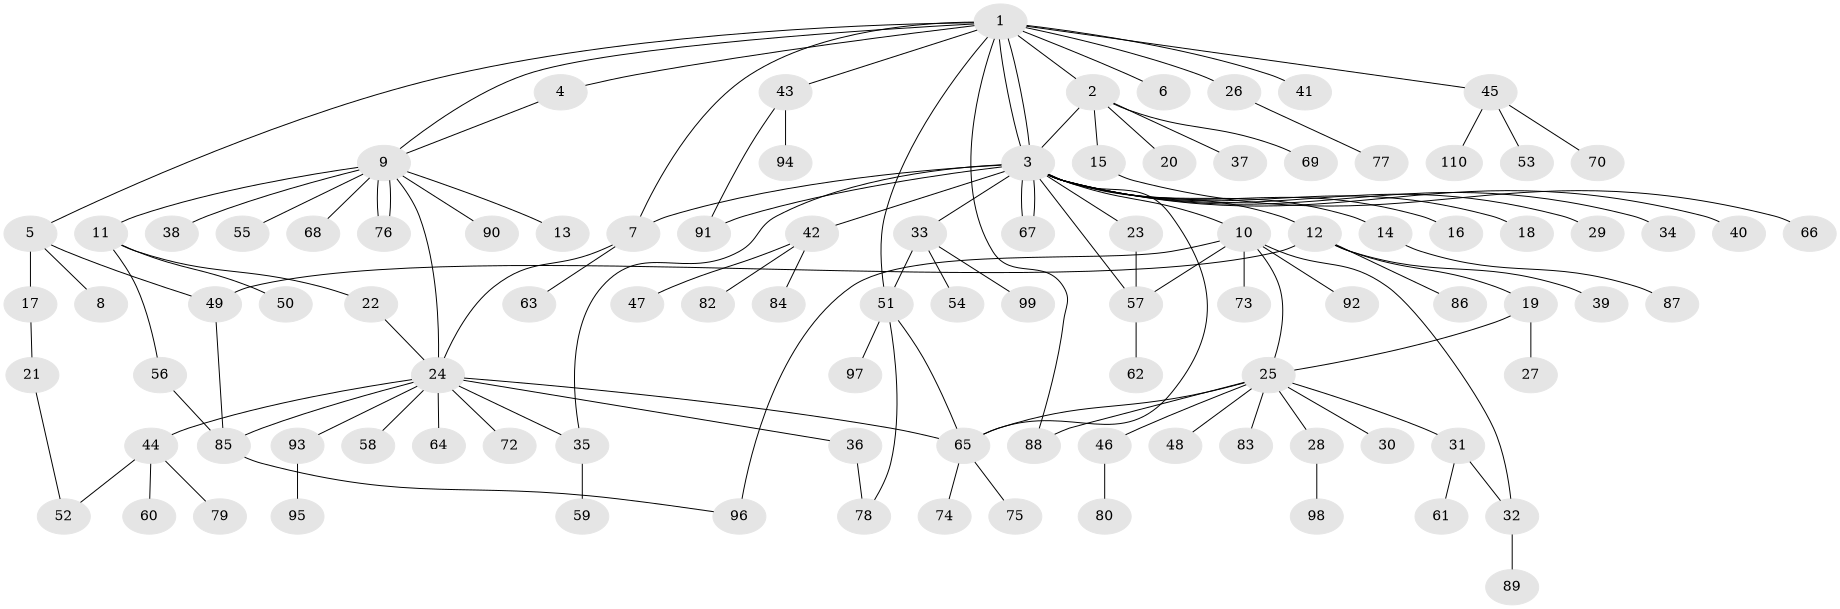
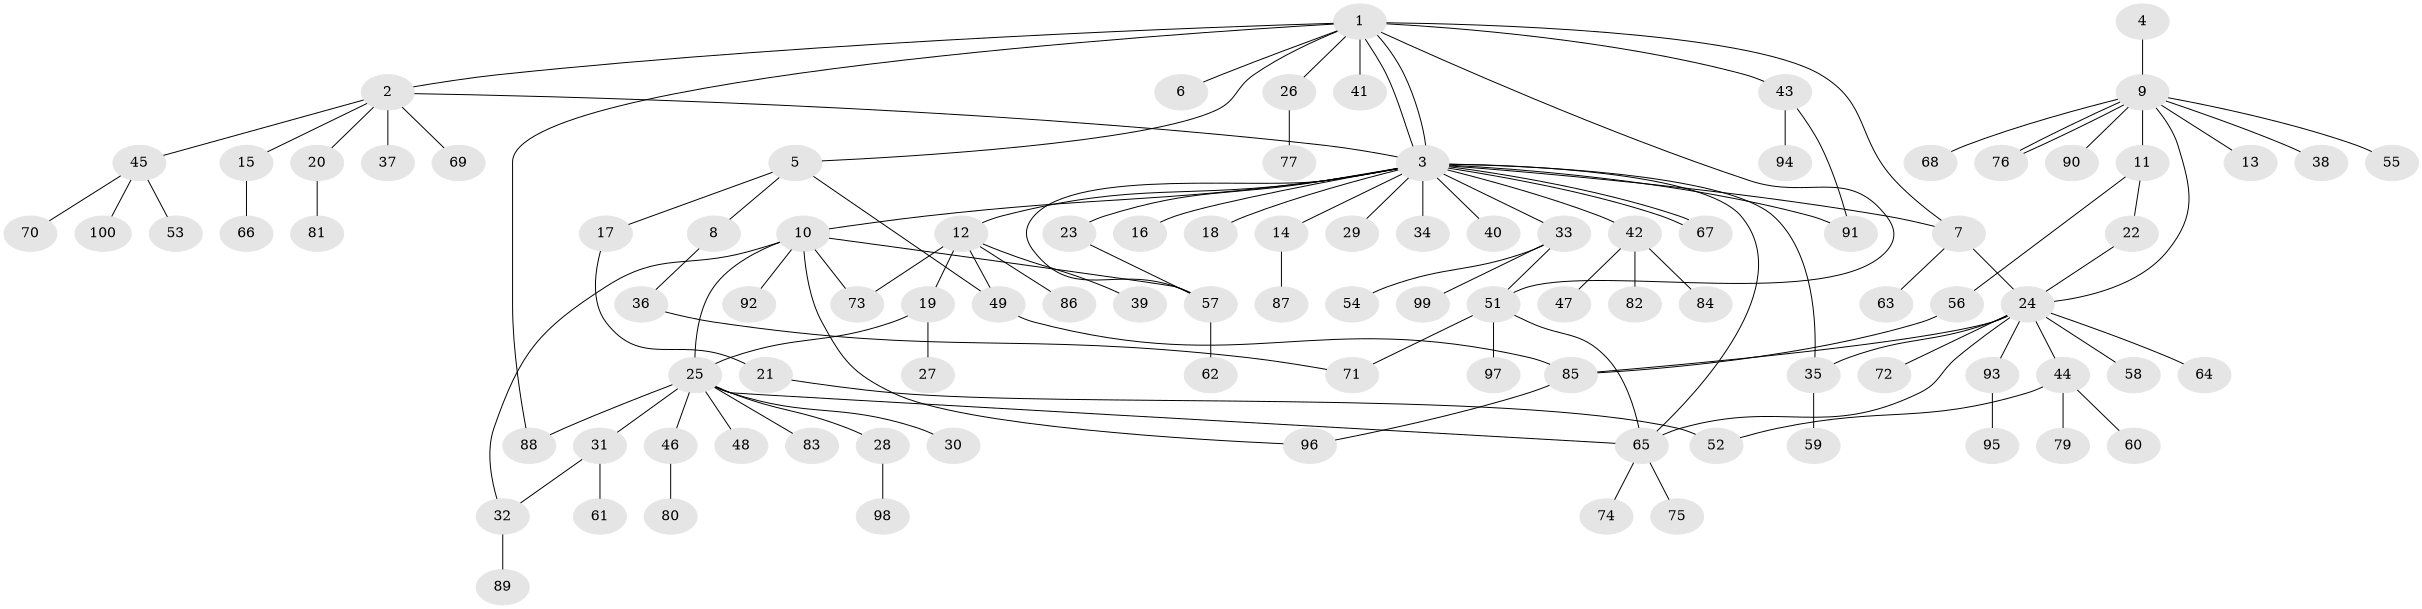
edge "1" -- "9": removed
edge "1" -- "4": removed
edge "1" -- "45": now "2" -- "45"
node "110": label "110" -> "100"
node "81": added
edge "12" -- "73": added
node "50": removed
edge "24" -- "36": now "8" -- "36"
node "78": label "78" -> "71"
